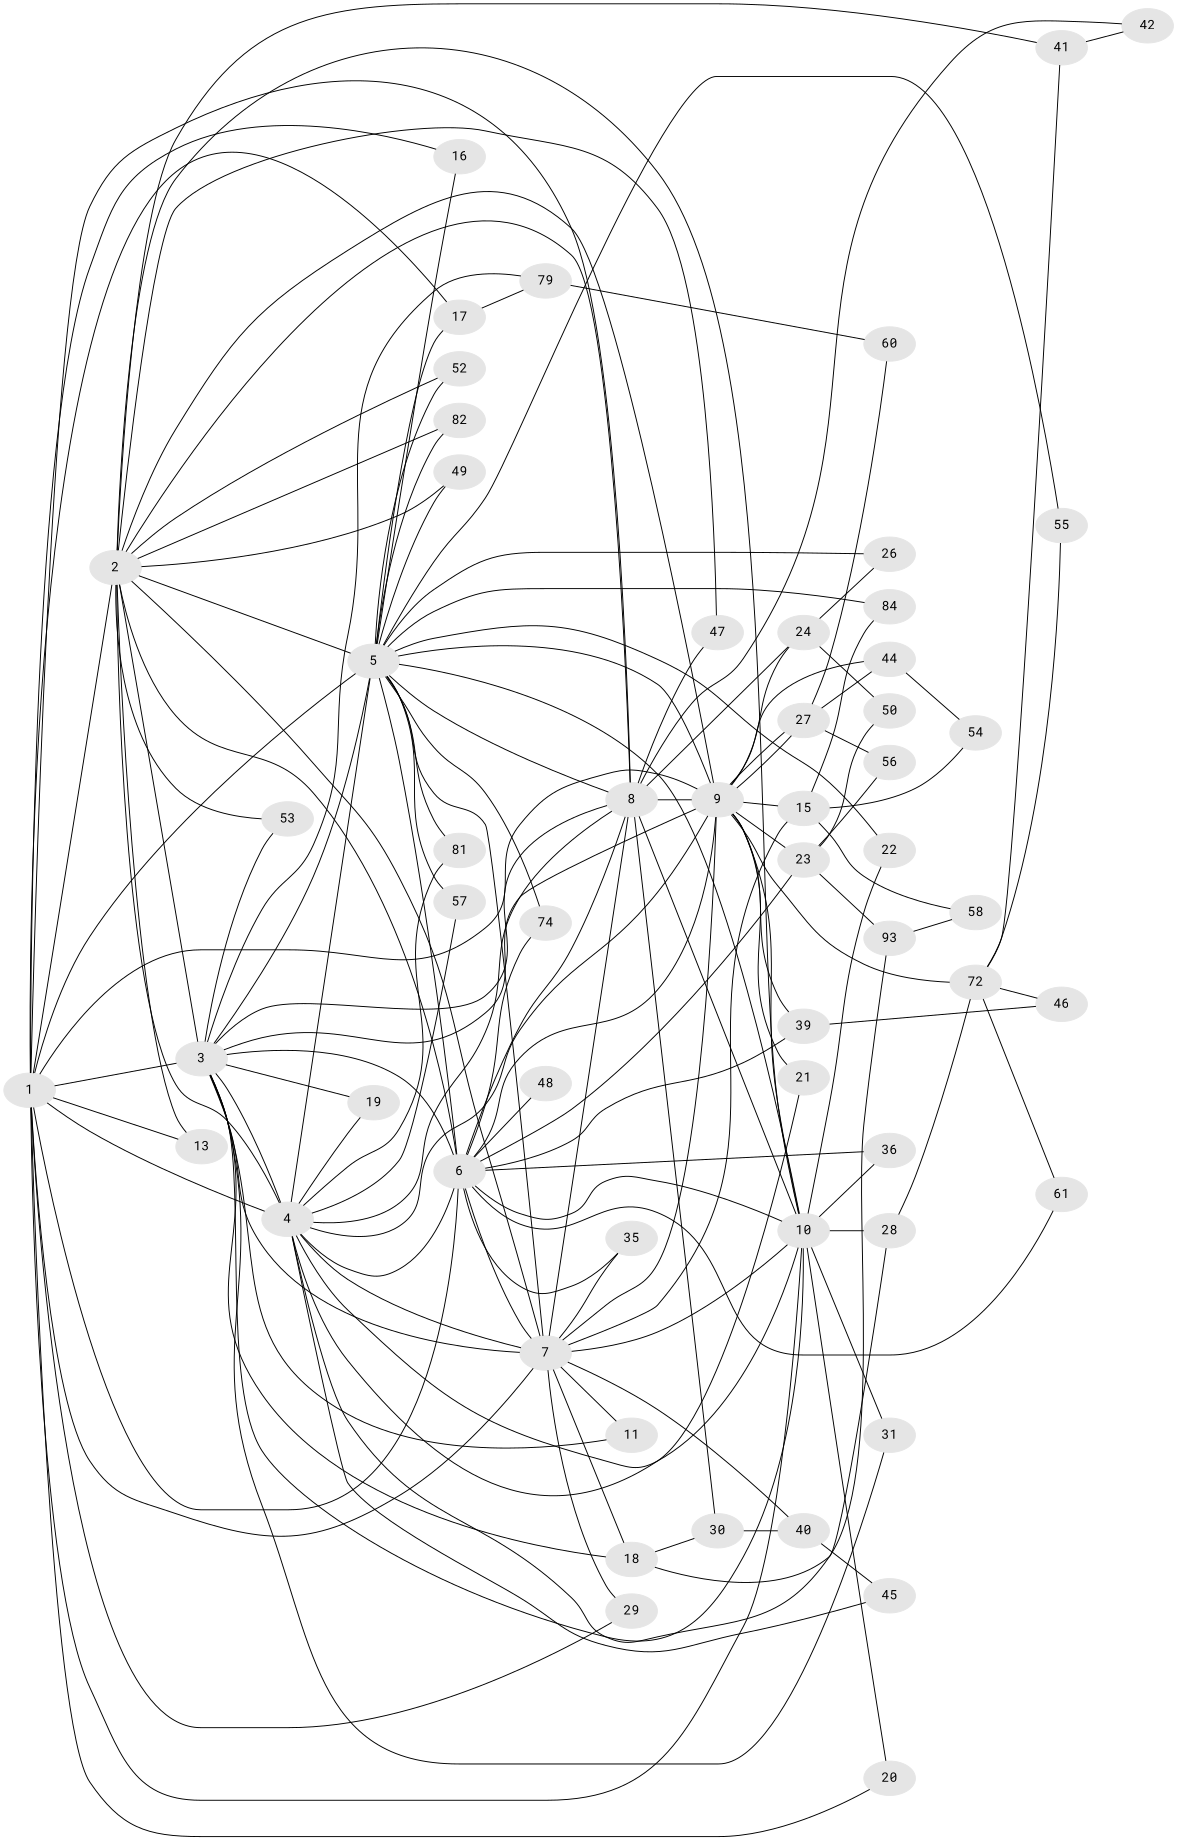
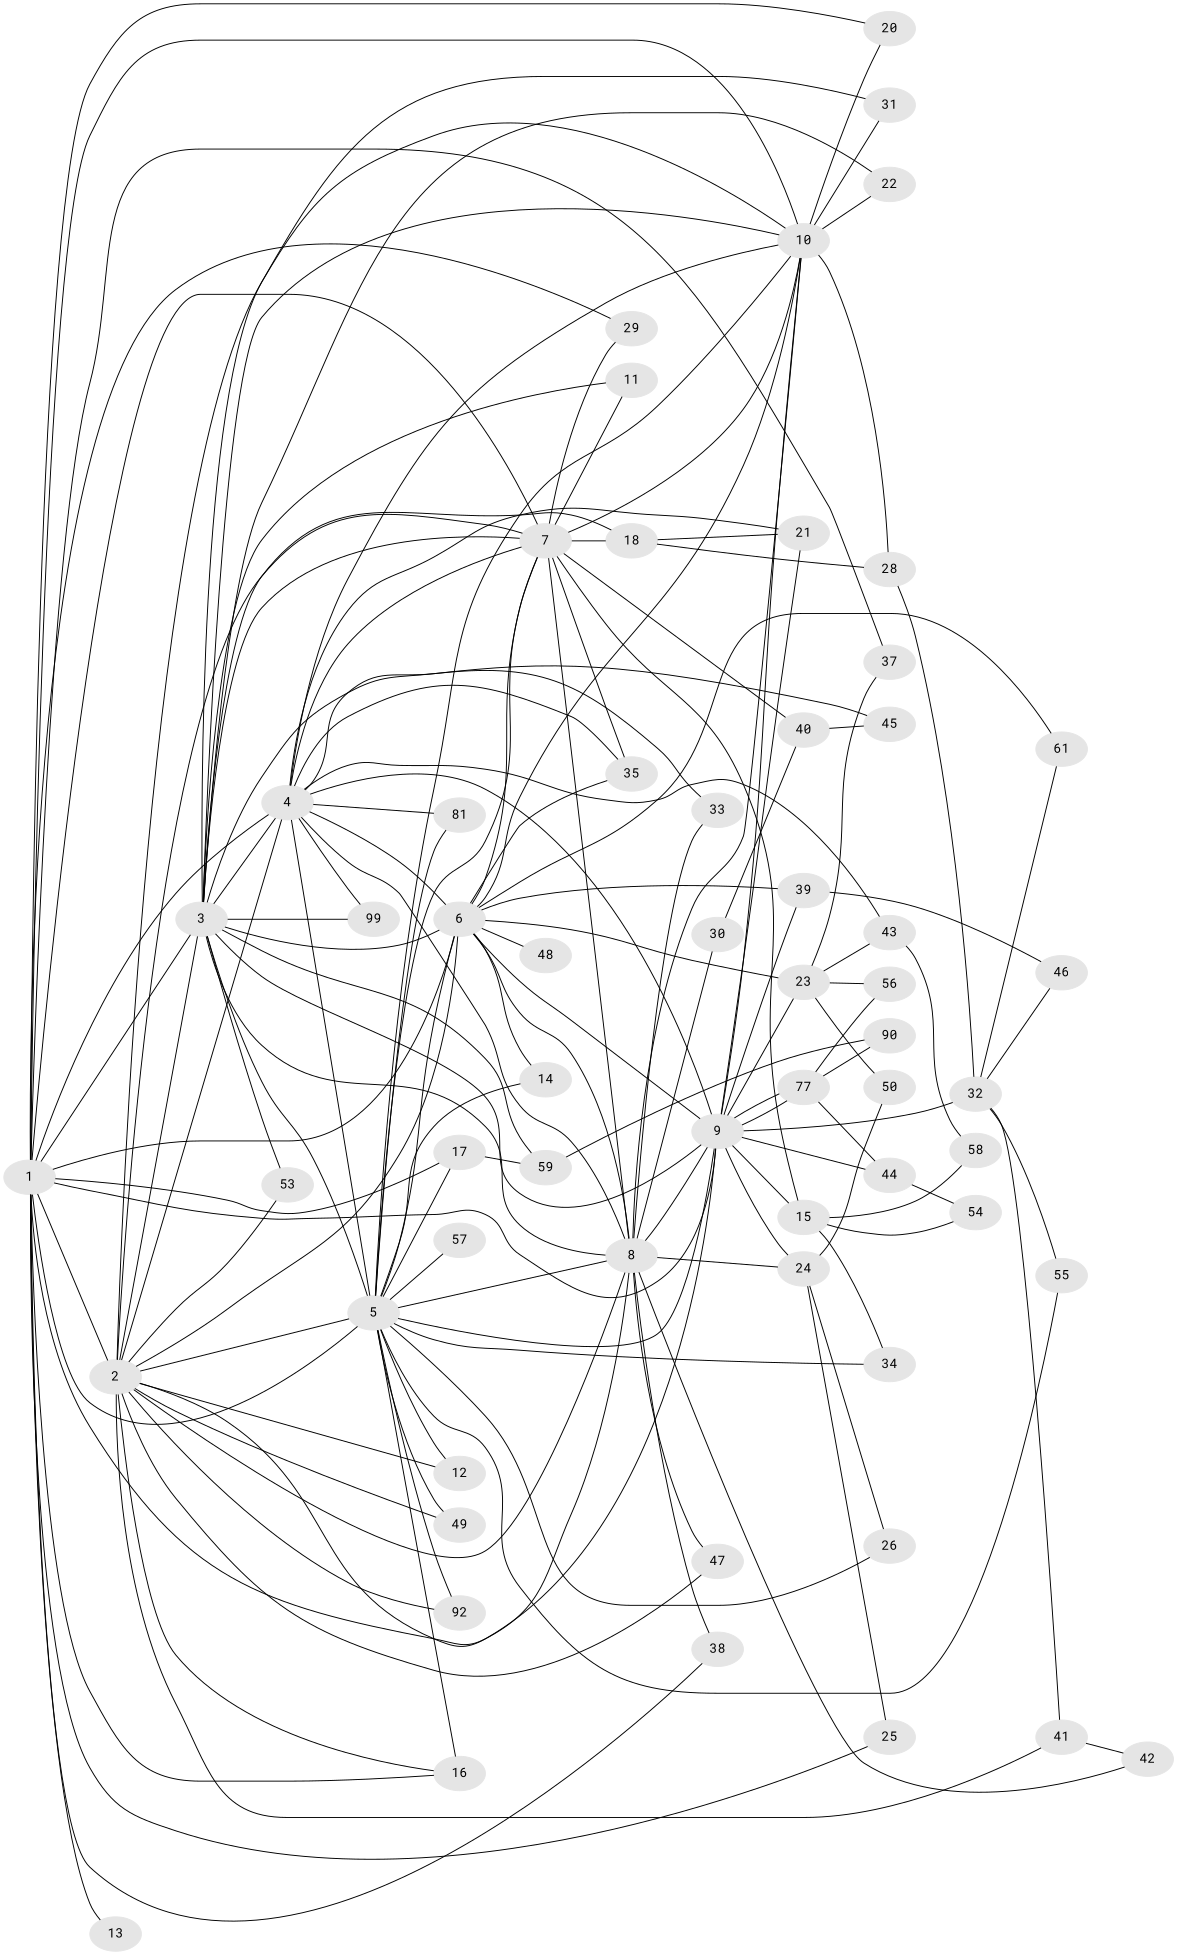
node "79": label "79" -> "59"
node "60": label "60" -> "90"
node "52": label "52" -> "92"
node "82": label "82" -> "12"
node "84": label "84" -> "34"
edge "5" -- "22": now "3" -- "22"
node "37": added
node "27": label "27" -> "77"
node "33": added
edge "2" -- "13": now "2" -- "16"
node "74": label "74" -> "14"
node "93": label "93" -> "43"
node "72": label "72" -> "32"
node "19": label "19" -> "99"
edge "9" -- "7": removed
edge "57" -- "4": now "35" -- "4"
node "36": removed
edge "30" -- "18": now "21" -- "18"
node "38": added
node "25": added
